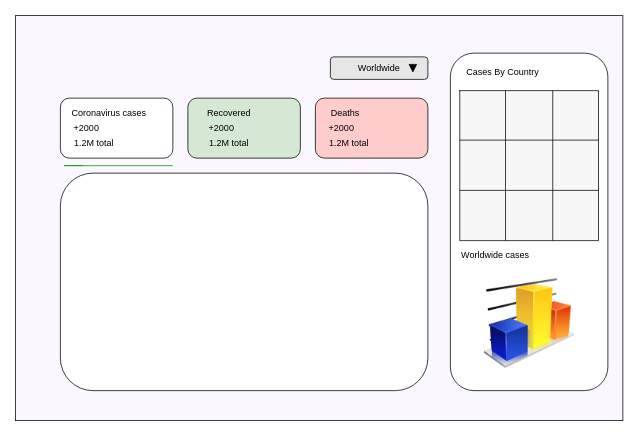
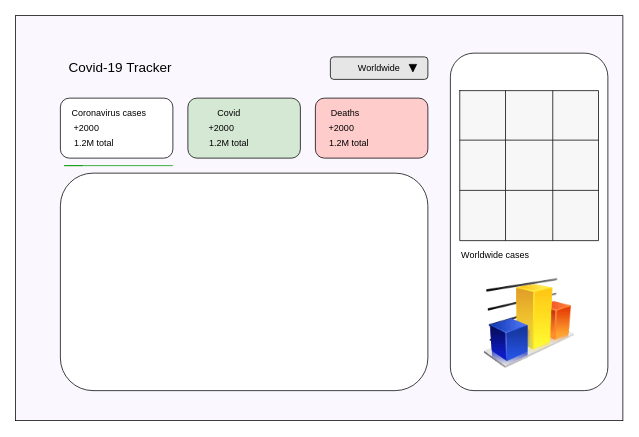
node "Covid-19 Tracker": added
node "Cases By Country": removed
node "Recovered": label "Recovered" -> "Covid"
